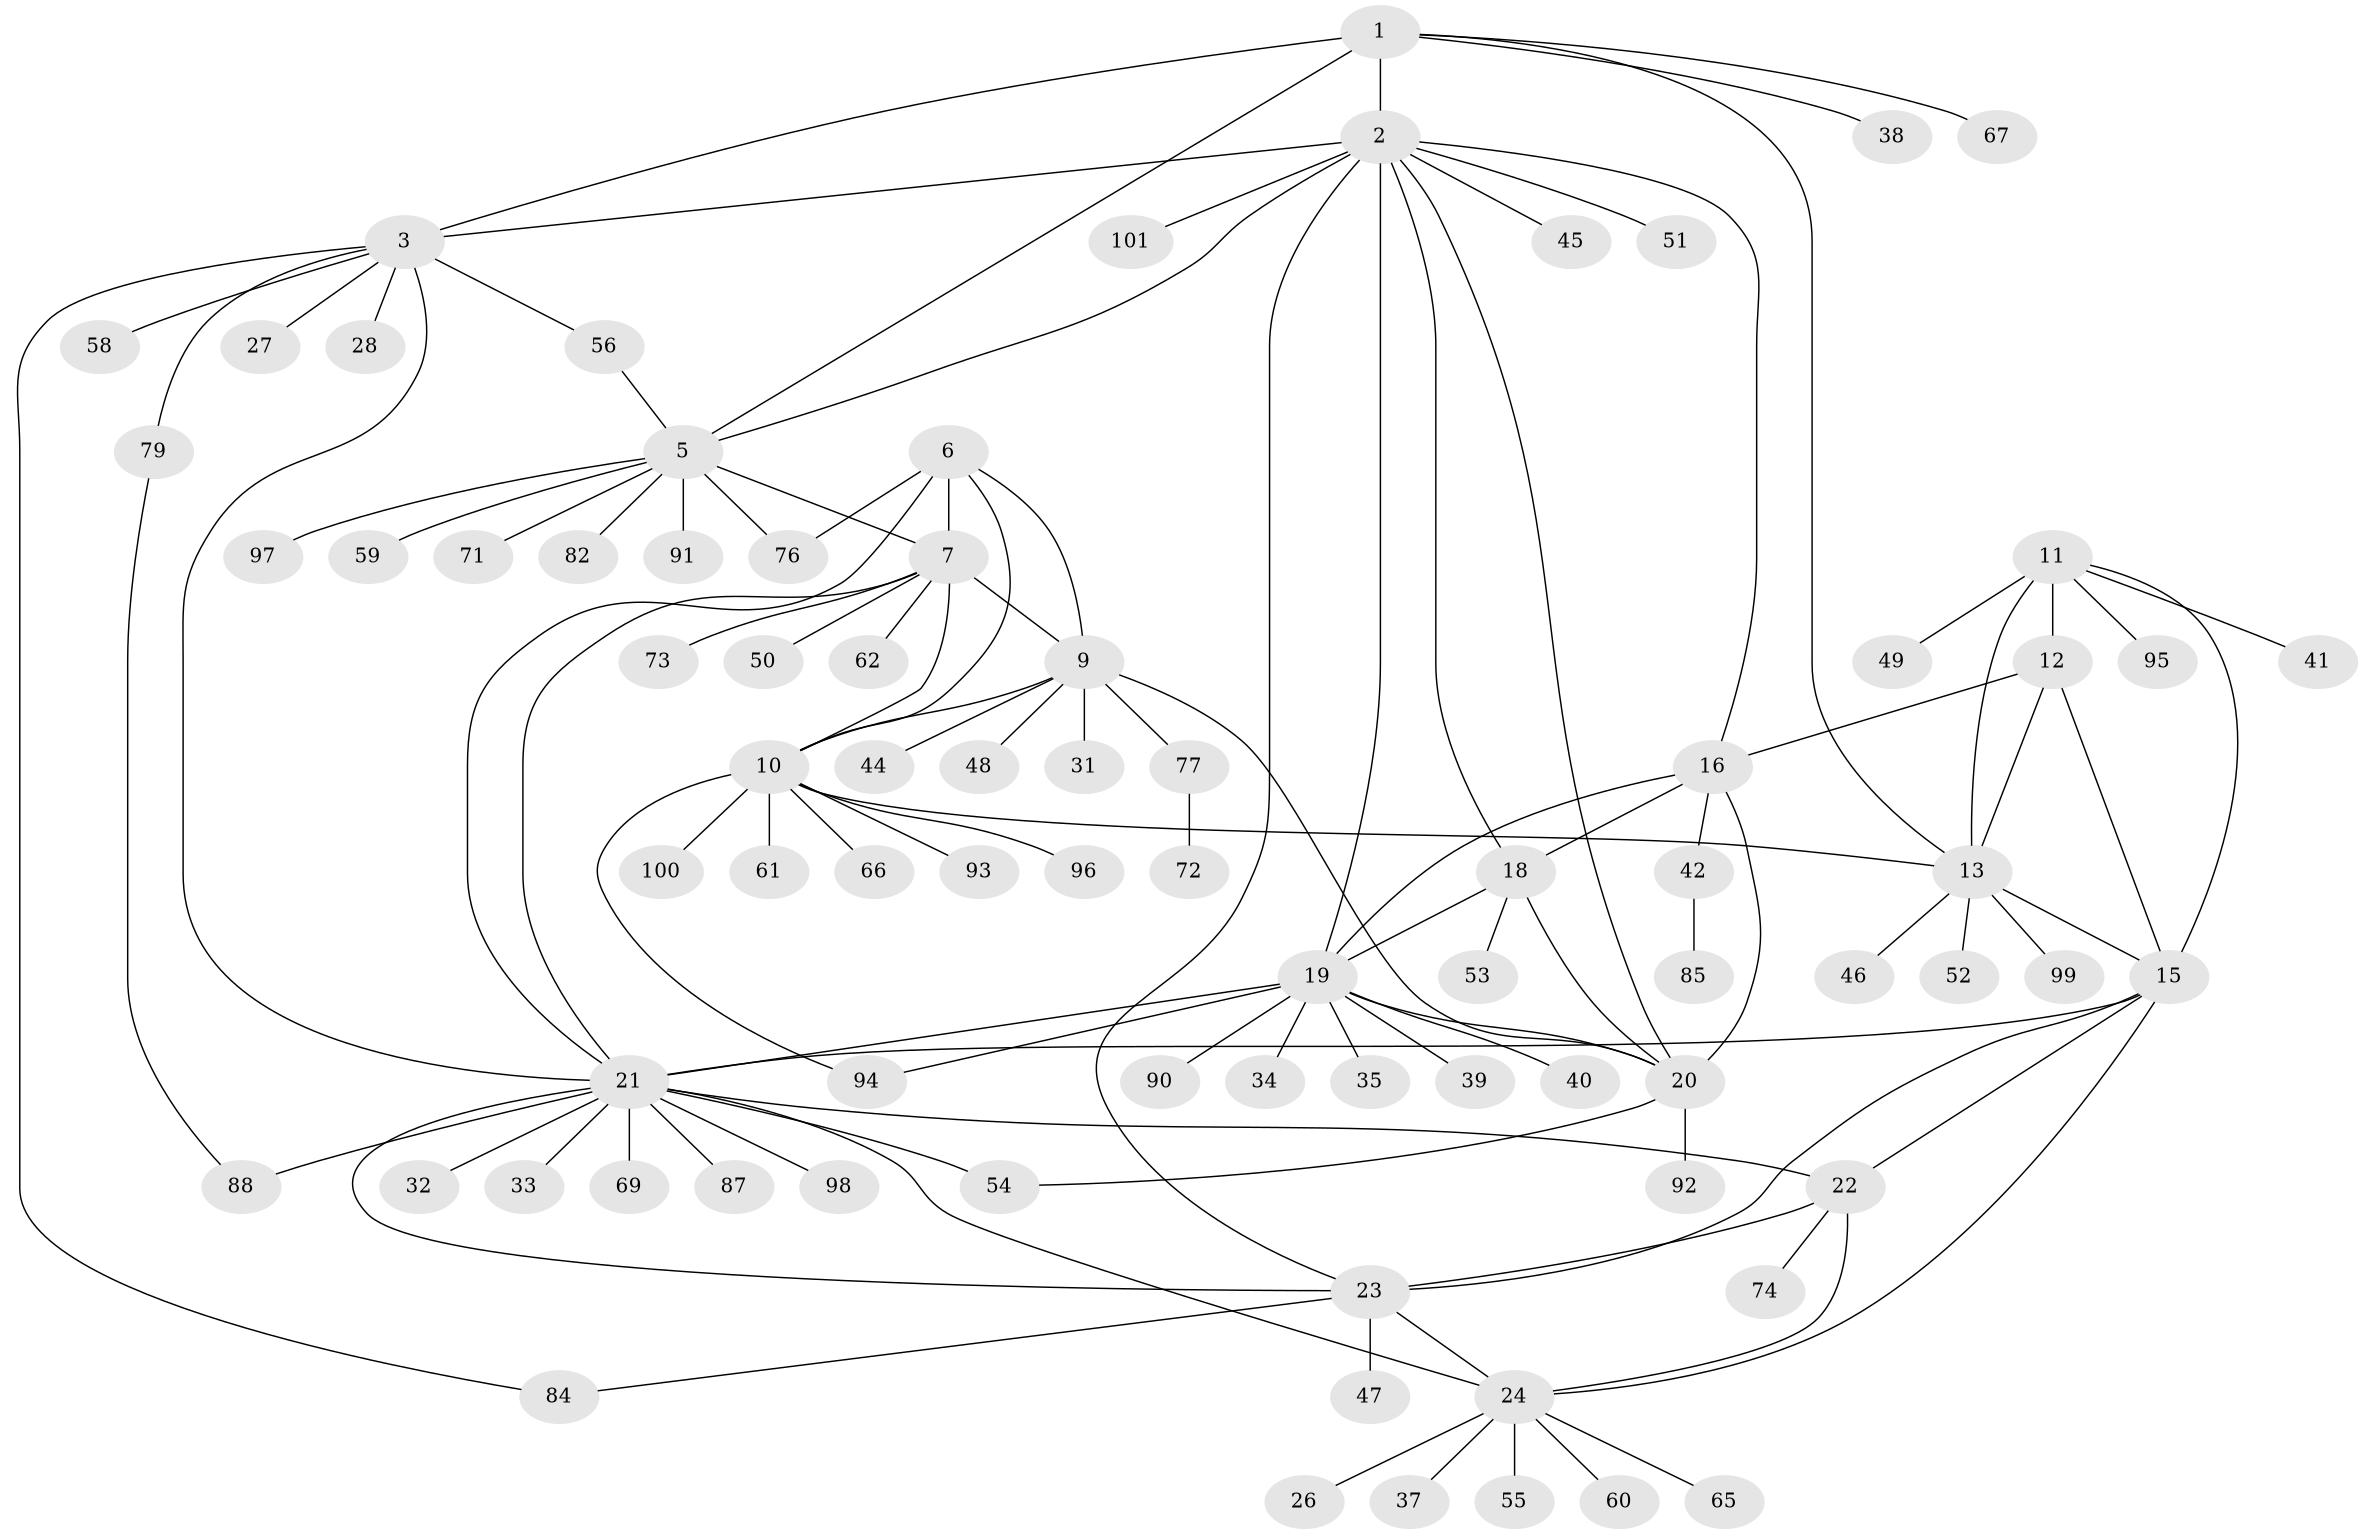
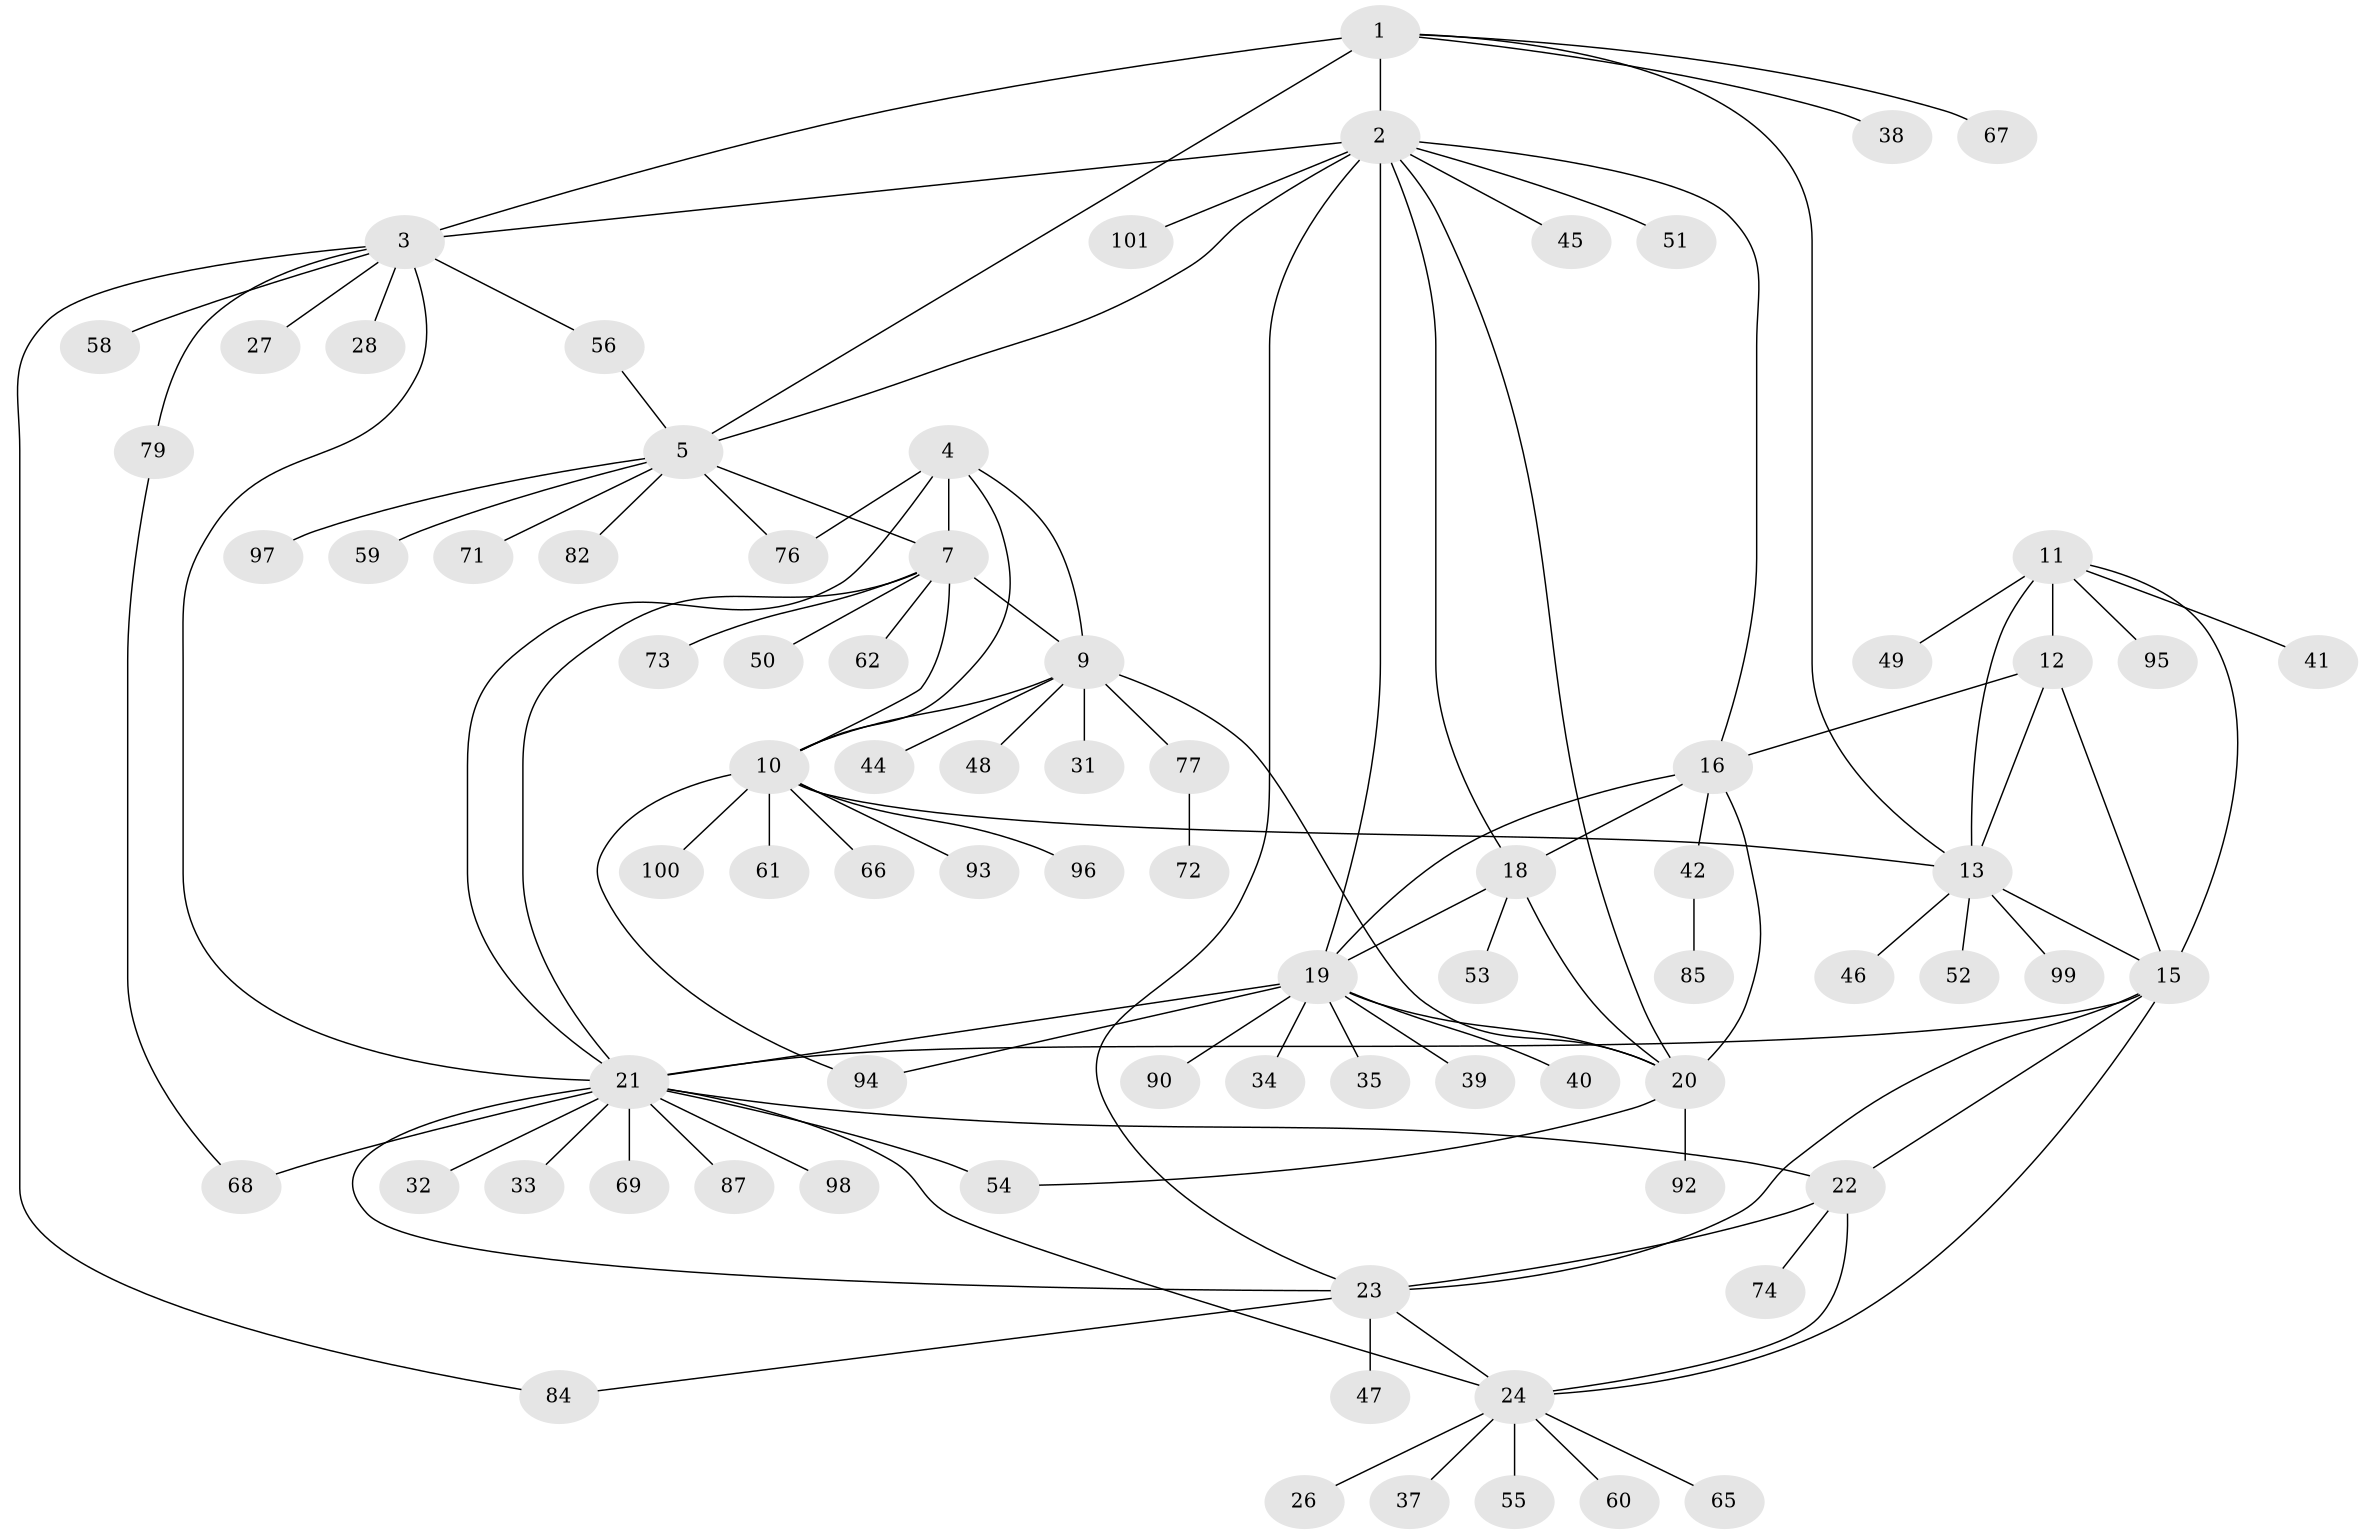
node "6": label "6" -> "4"
node "91": removed
node "88": label "88" -> "68"
